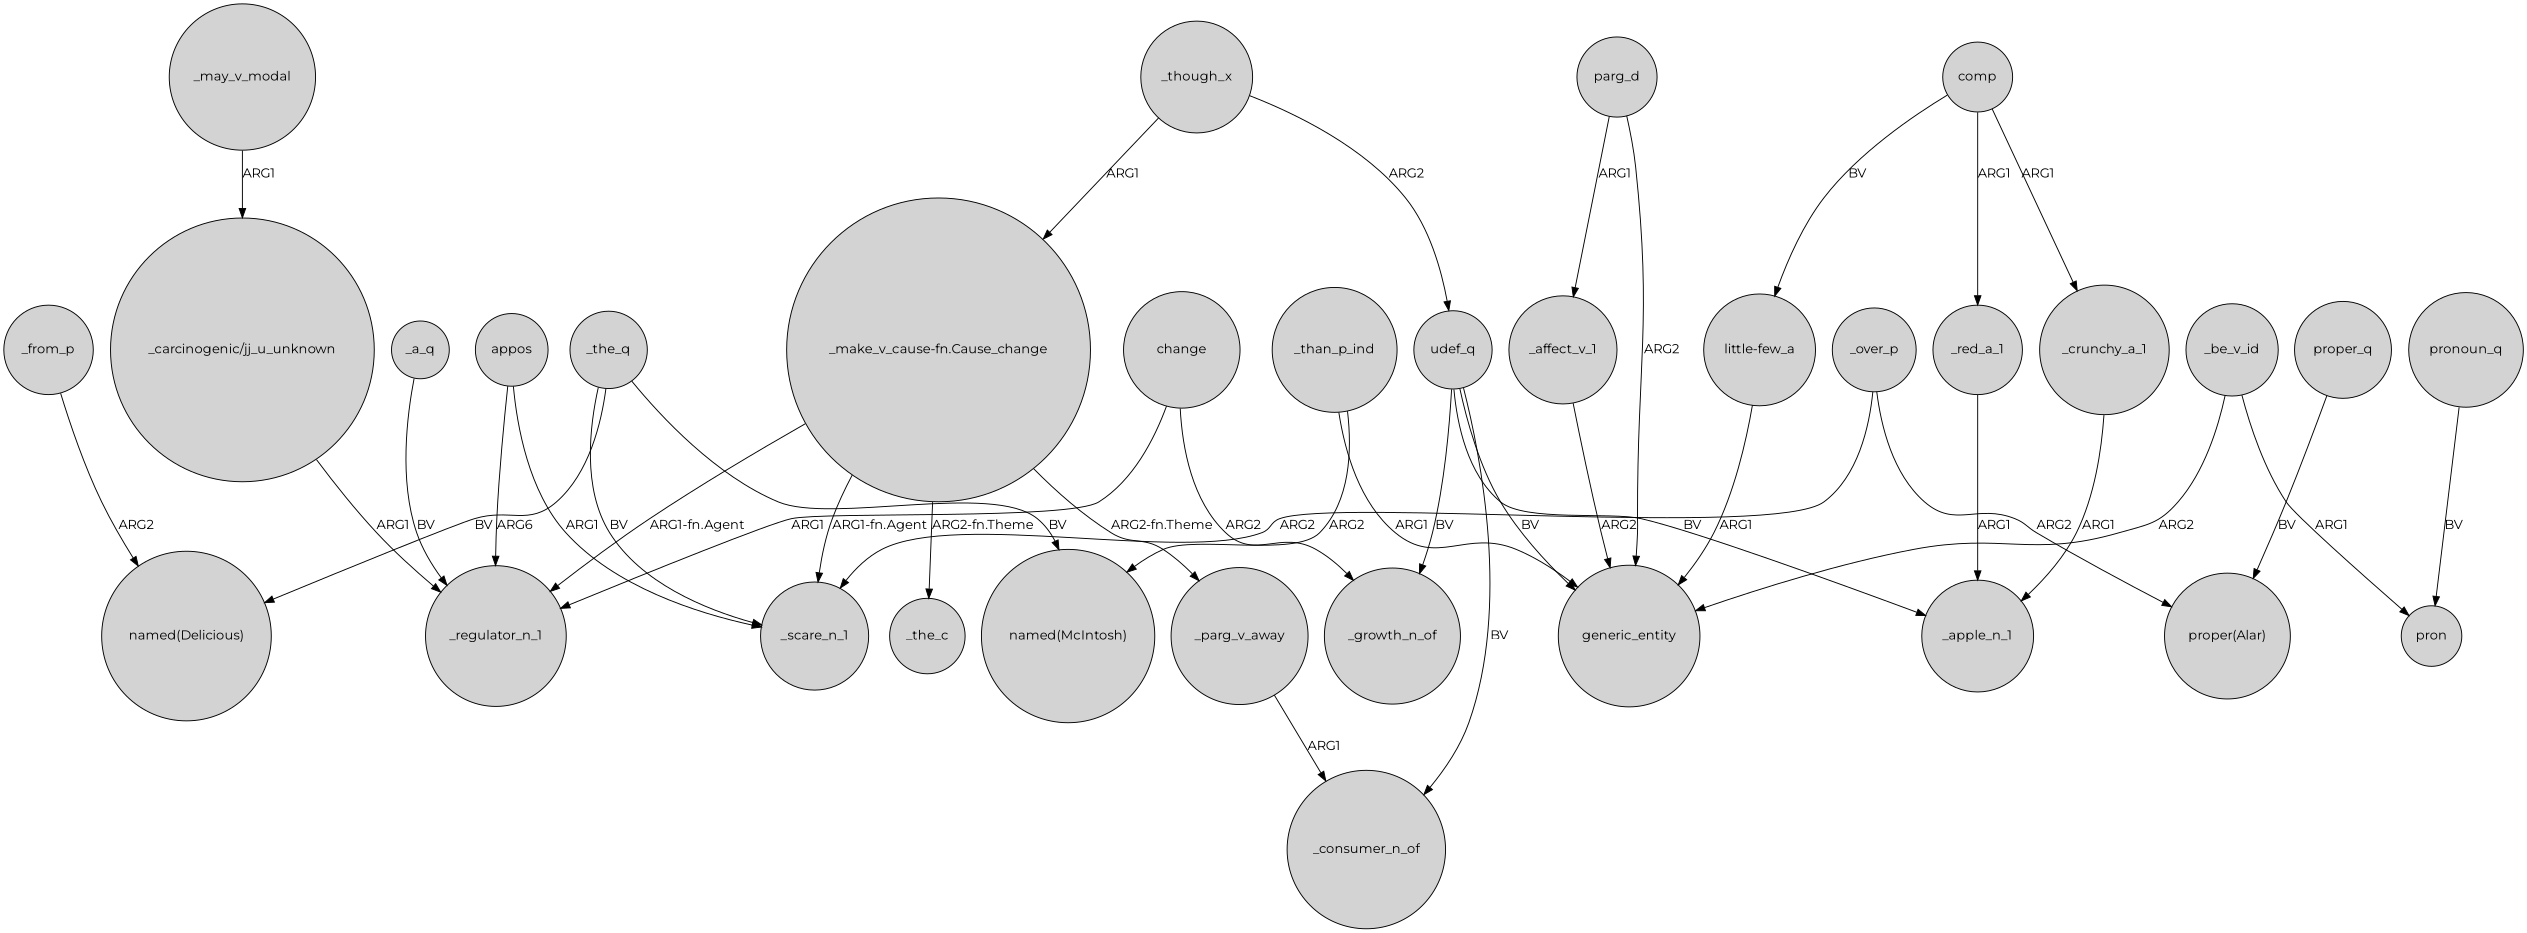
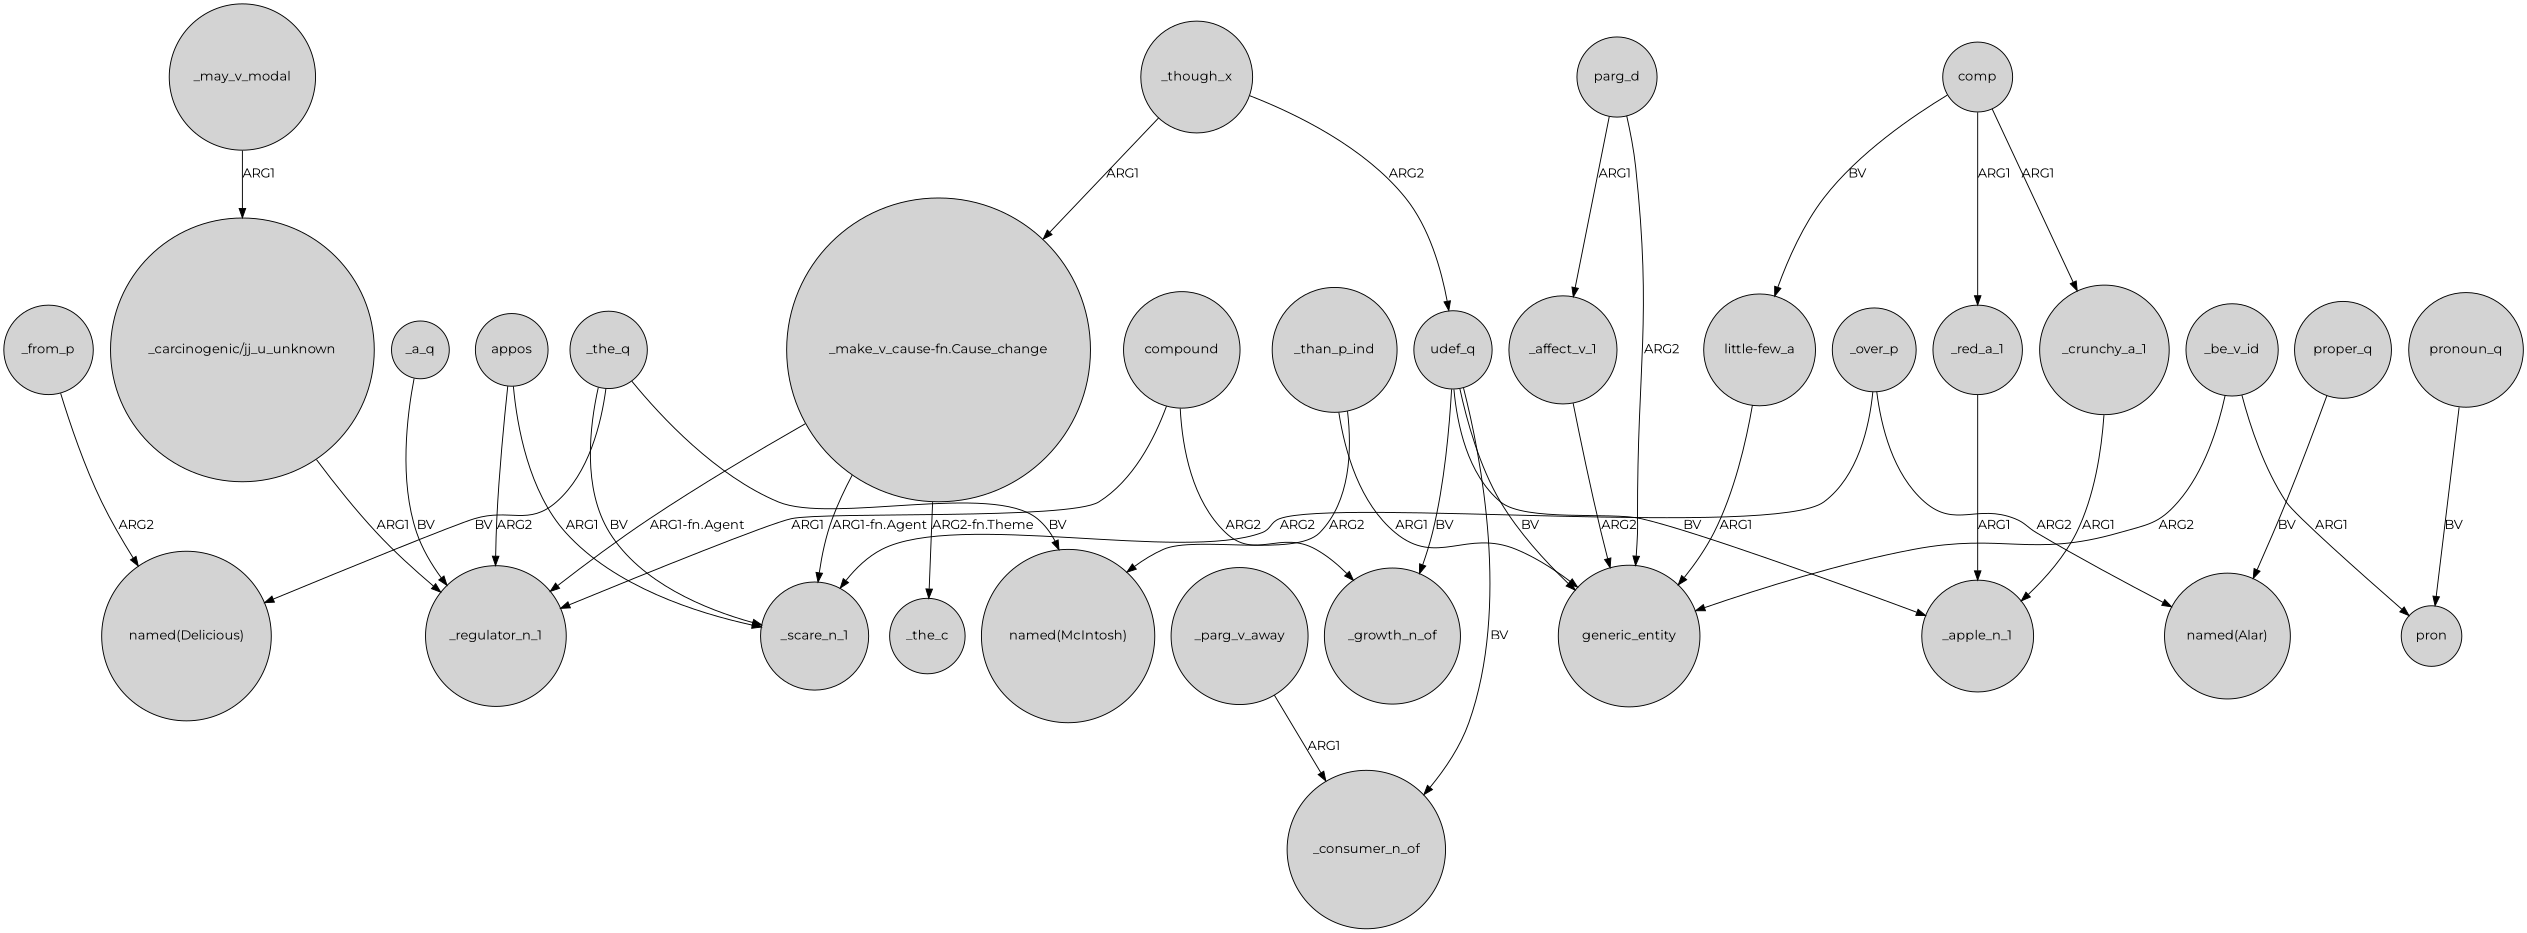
node "change": label "change" -> "compound"
edge "appos" -> "_regulator_n_1": label "ARG6" -> "ARG2"
edge "_make_v_cause-fn.Cause_change" -> "_parg_v_away": removed, label "ARG2-fn.Theme"
node "proper(Alar)": label "proper(Alar)" -> "named(Alar)"
